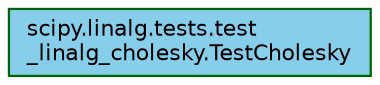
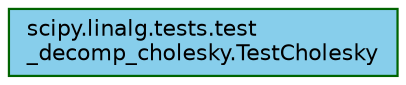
node "scipy.linalg.tests.test _linalg_cholesky.TestCholesky": label "scipy.linalg.tests.test _linalg_cholesky.TestCholesky" -> "scipy.linalg.tests.test _decomp_cholesky.TestCholesky"
